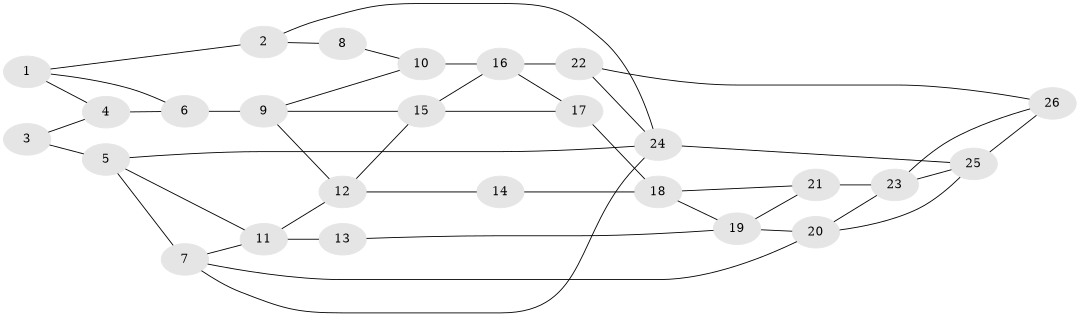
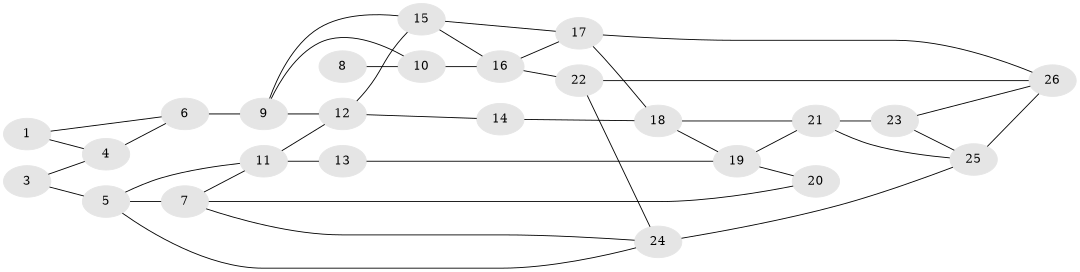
edge "17" -- "26": added
node "2": removed
edge "23" -- "20": removed
edge "25" -- "20": now "25" -- "21"
